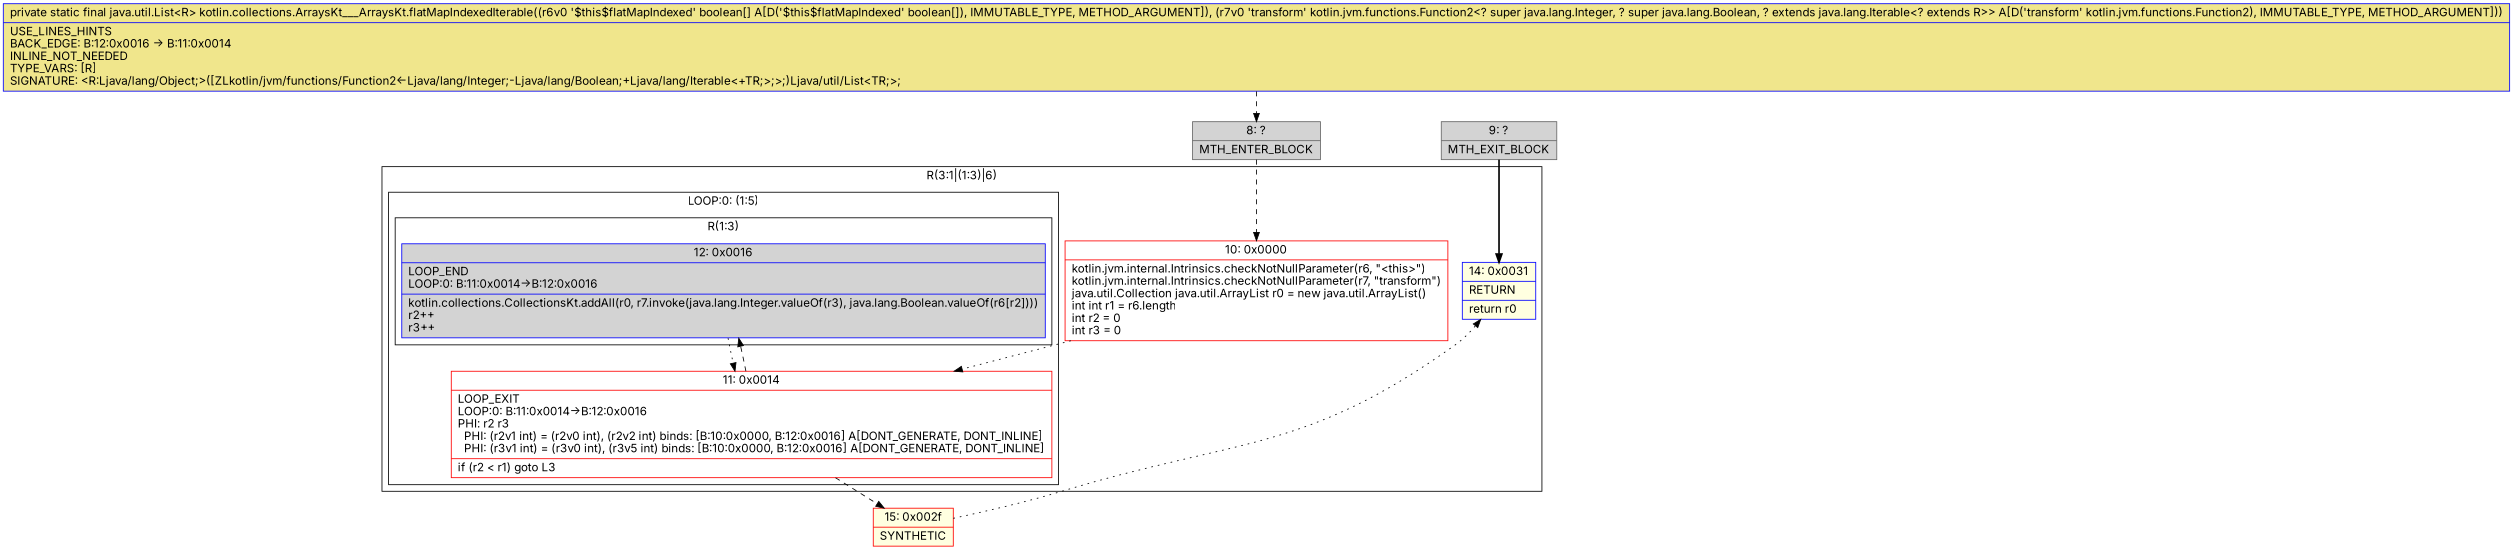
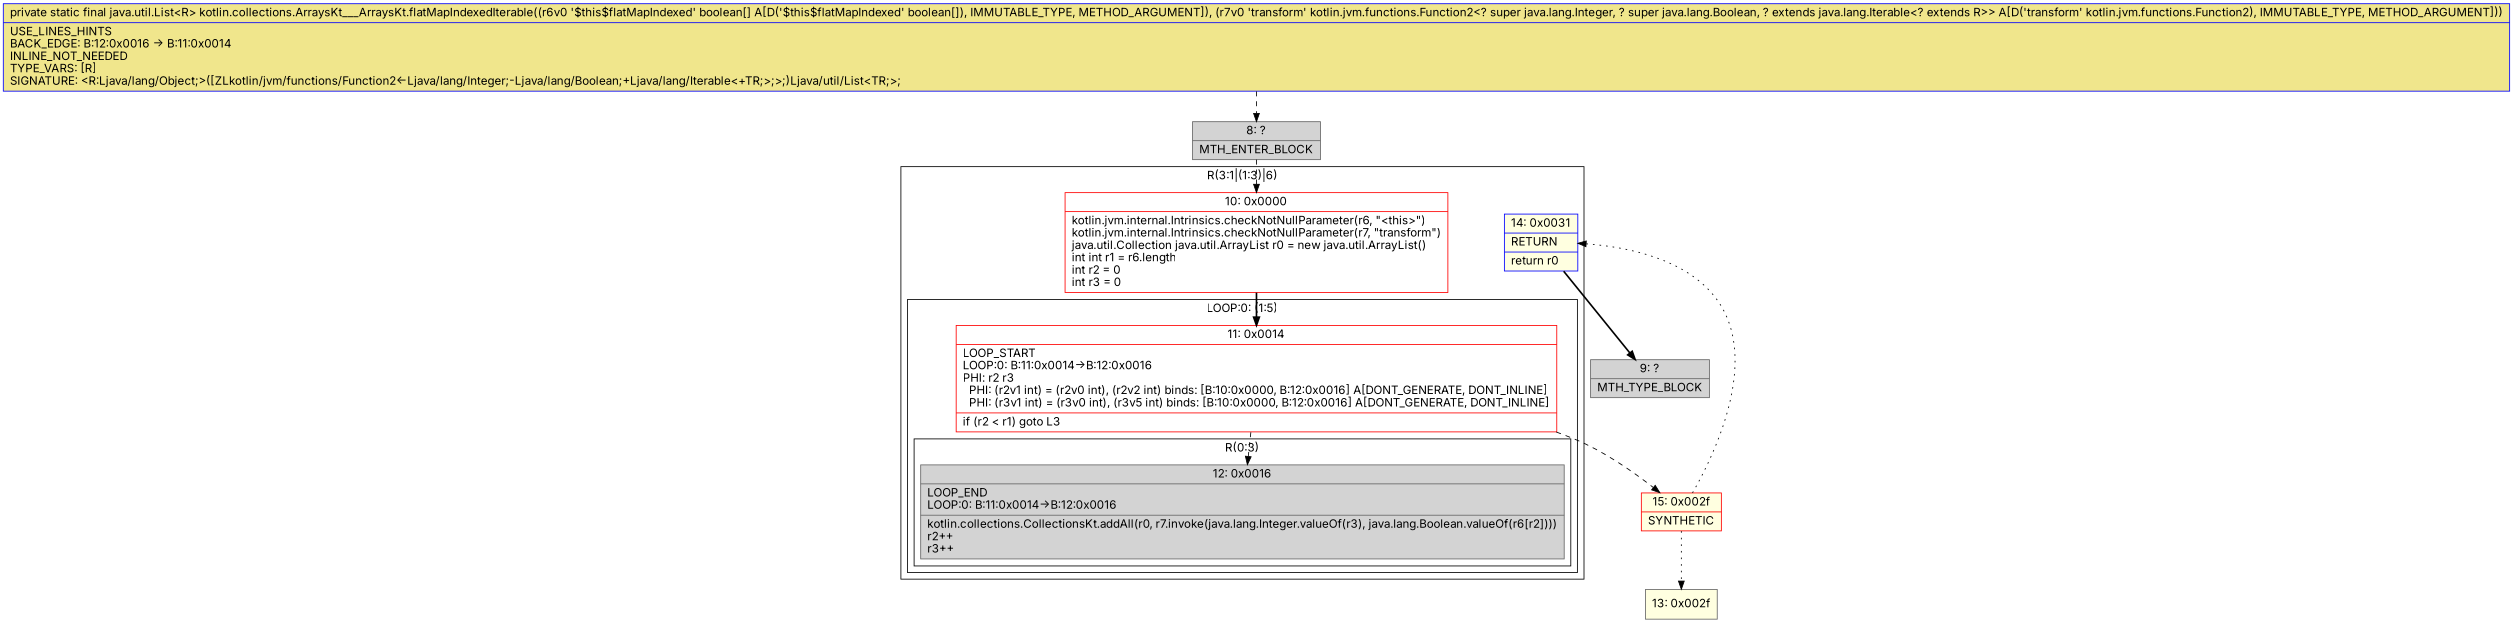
node "9: ?": text "MTH_EXIT_BLOCK" -> "MTH_TYPE_BLOCK"
edge "9: ?" -> "14: 0x0031": reversed
cluster "R(1:3)": label "R(1:3)" -> "R(0:3)"
node "12: 0x0016": color blue -> gray40
edge "12: 0x0016" -> "11: 0x0014": removed
edge "10: 0x0000" -> "11: 0x0014": style dotted -> bold
node "11: 0x0014": text "LOOP_EXIT" -> "LOOP_START"
node "13: 0x002f": added
